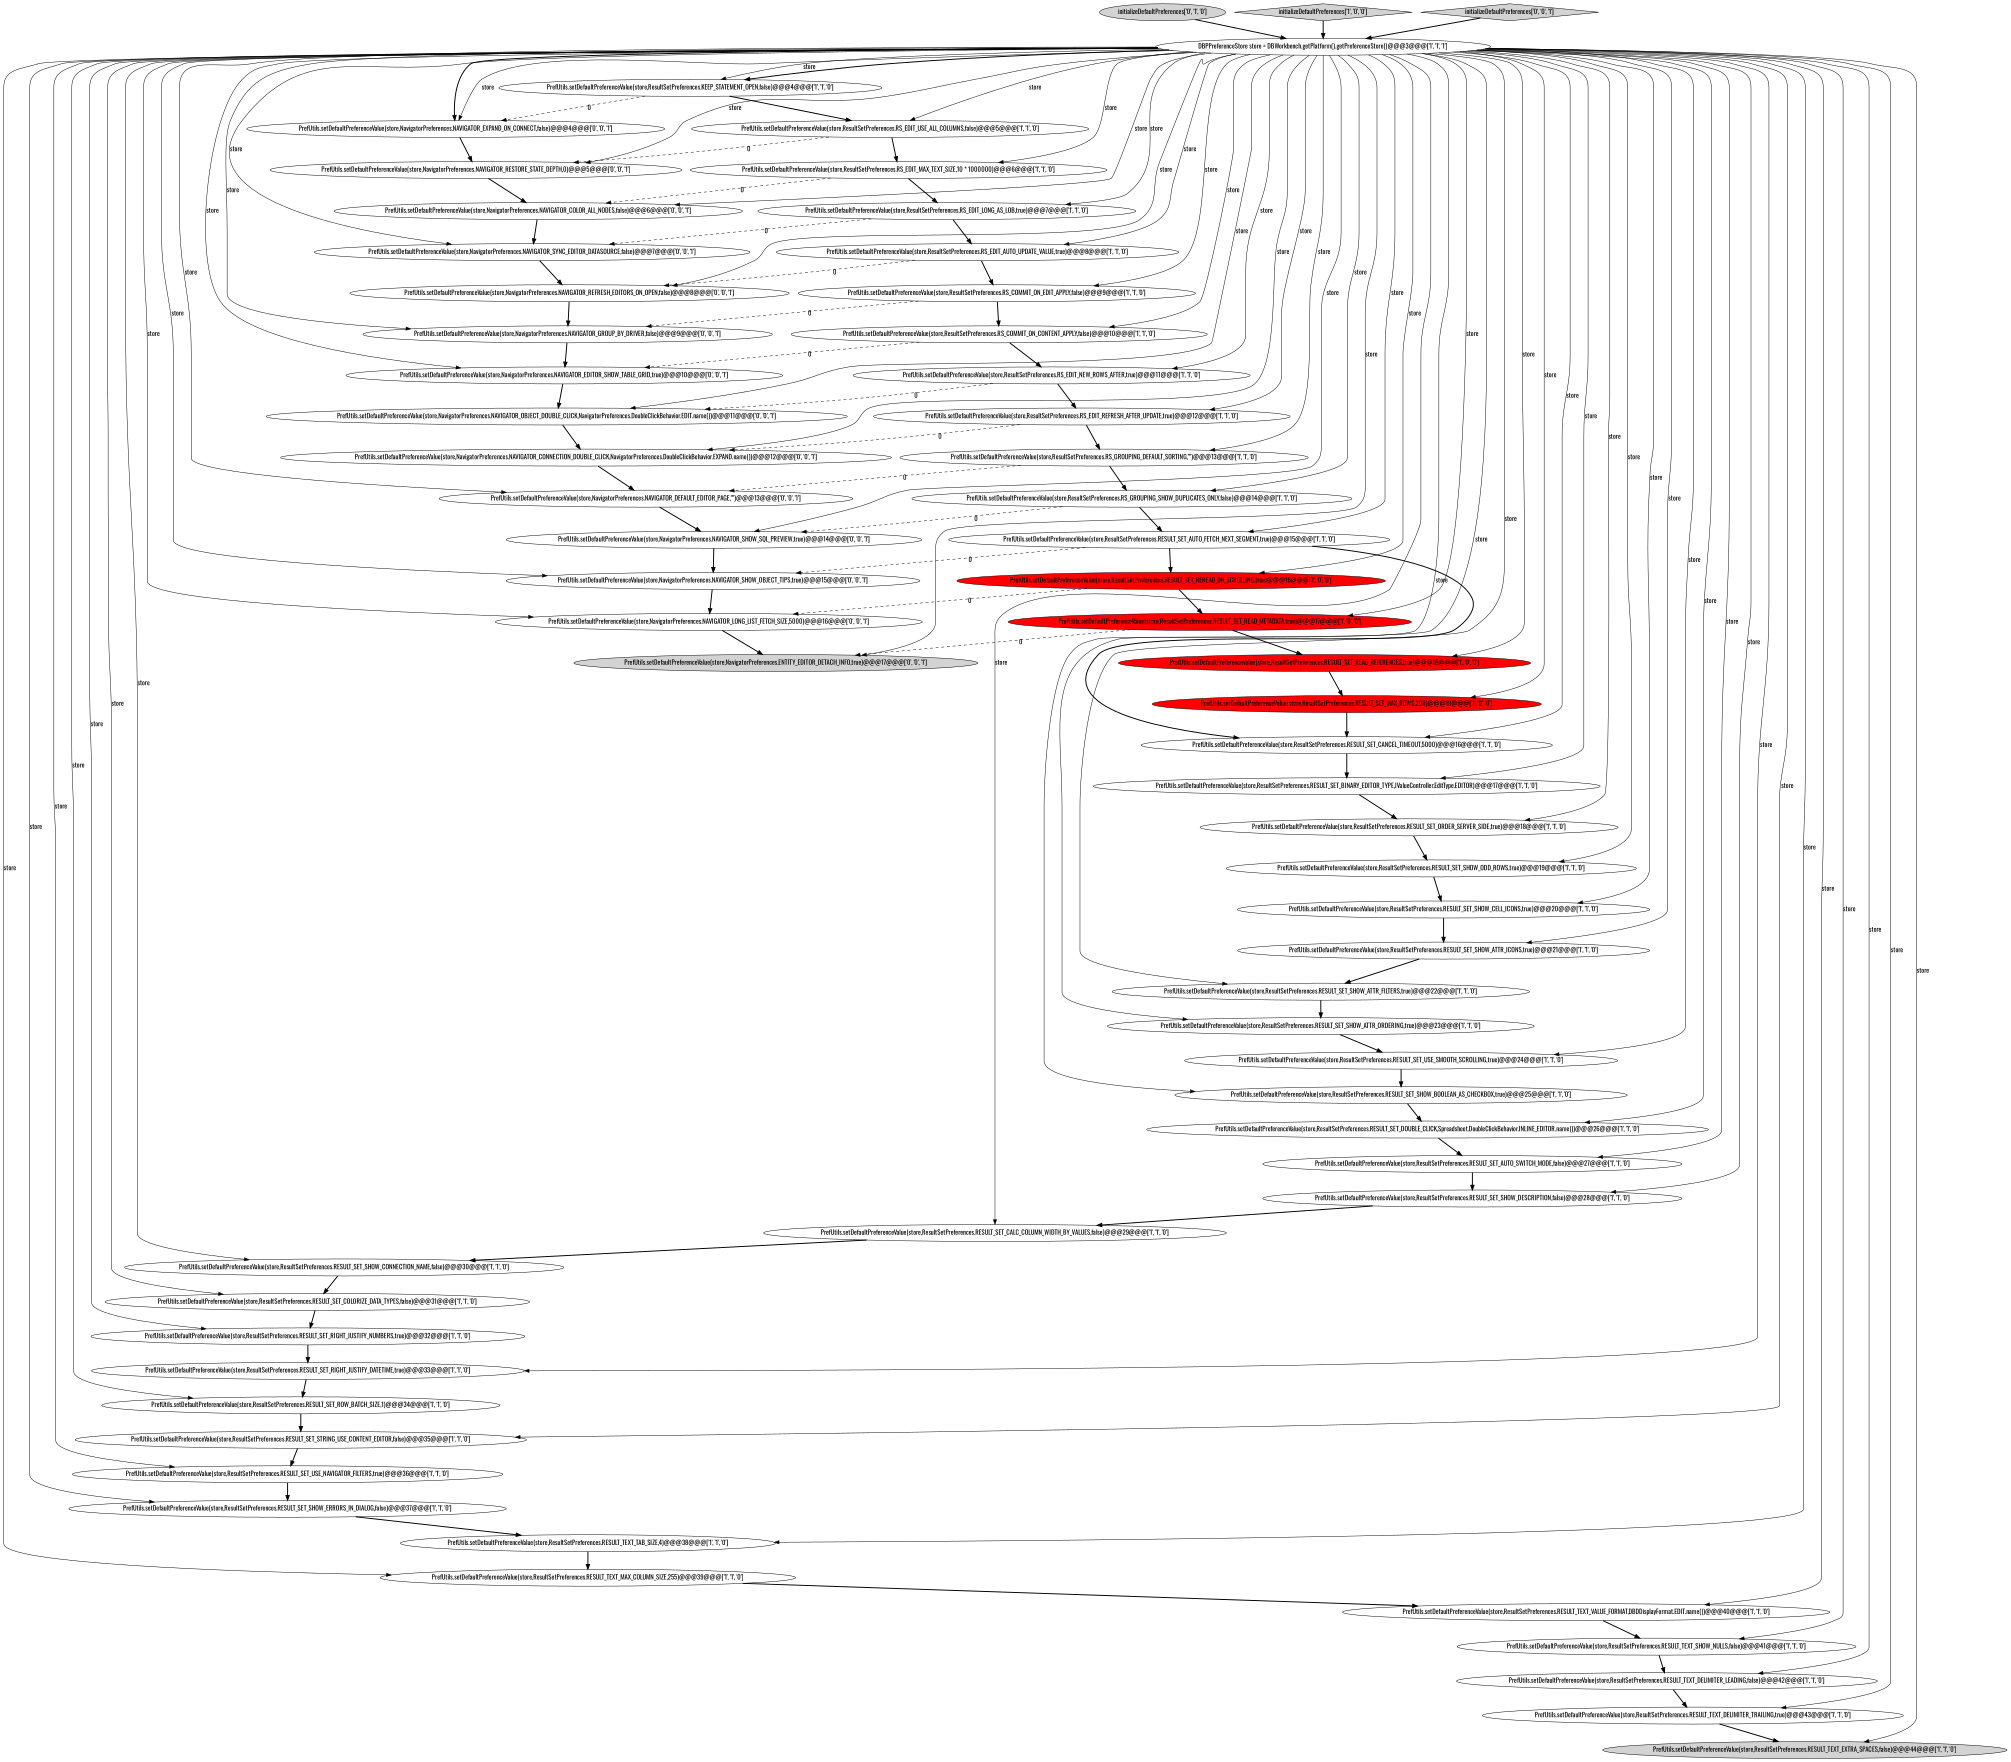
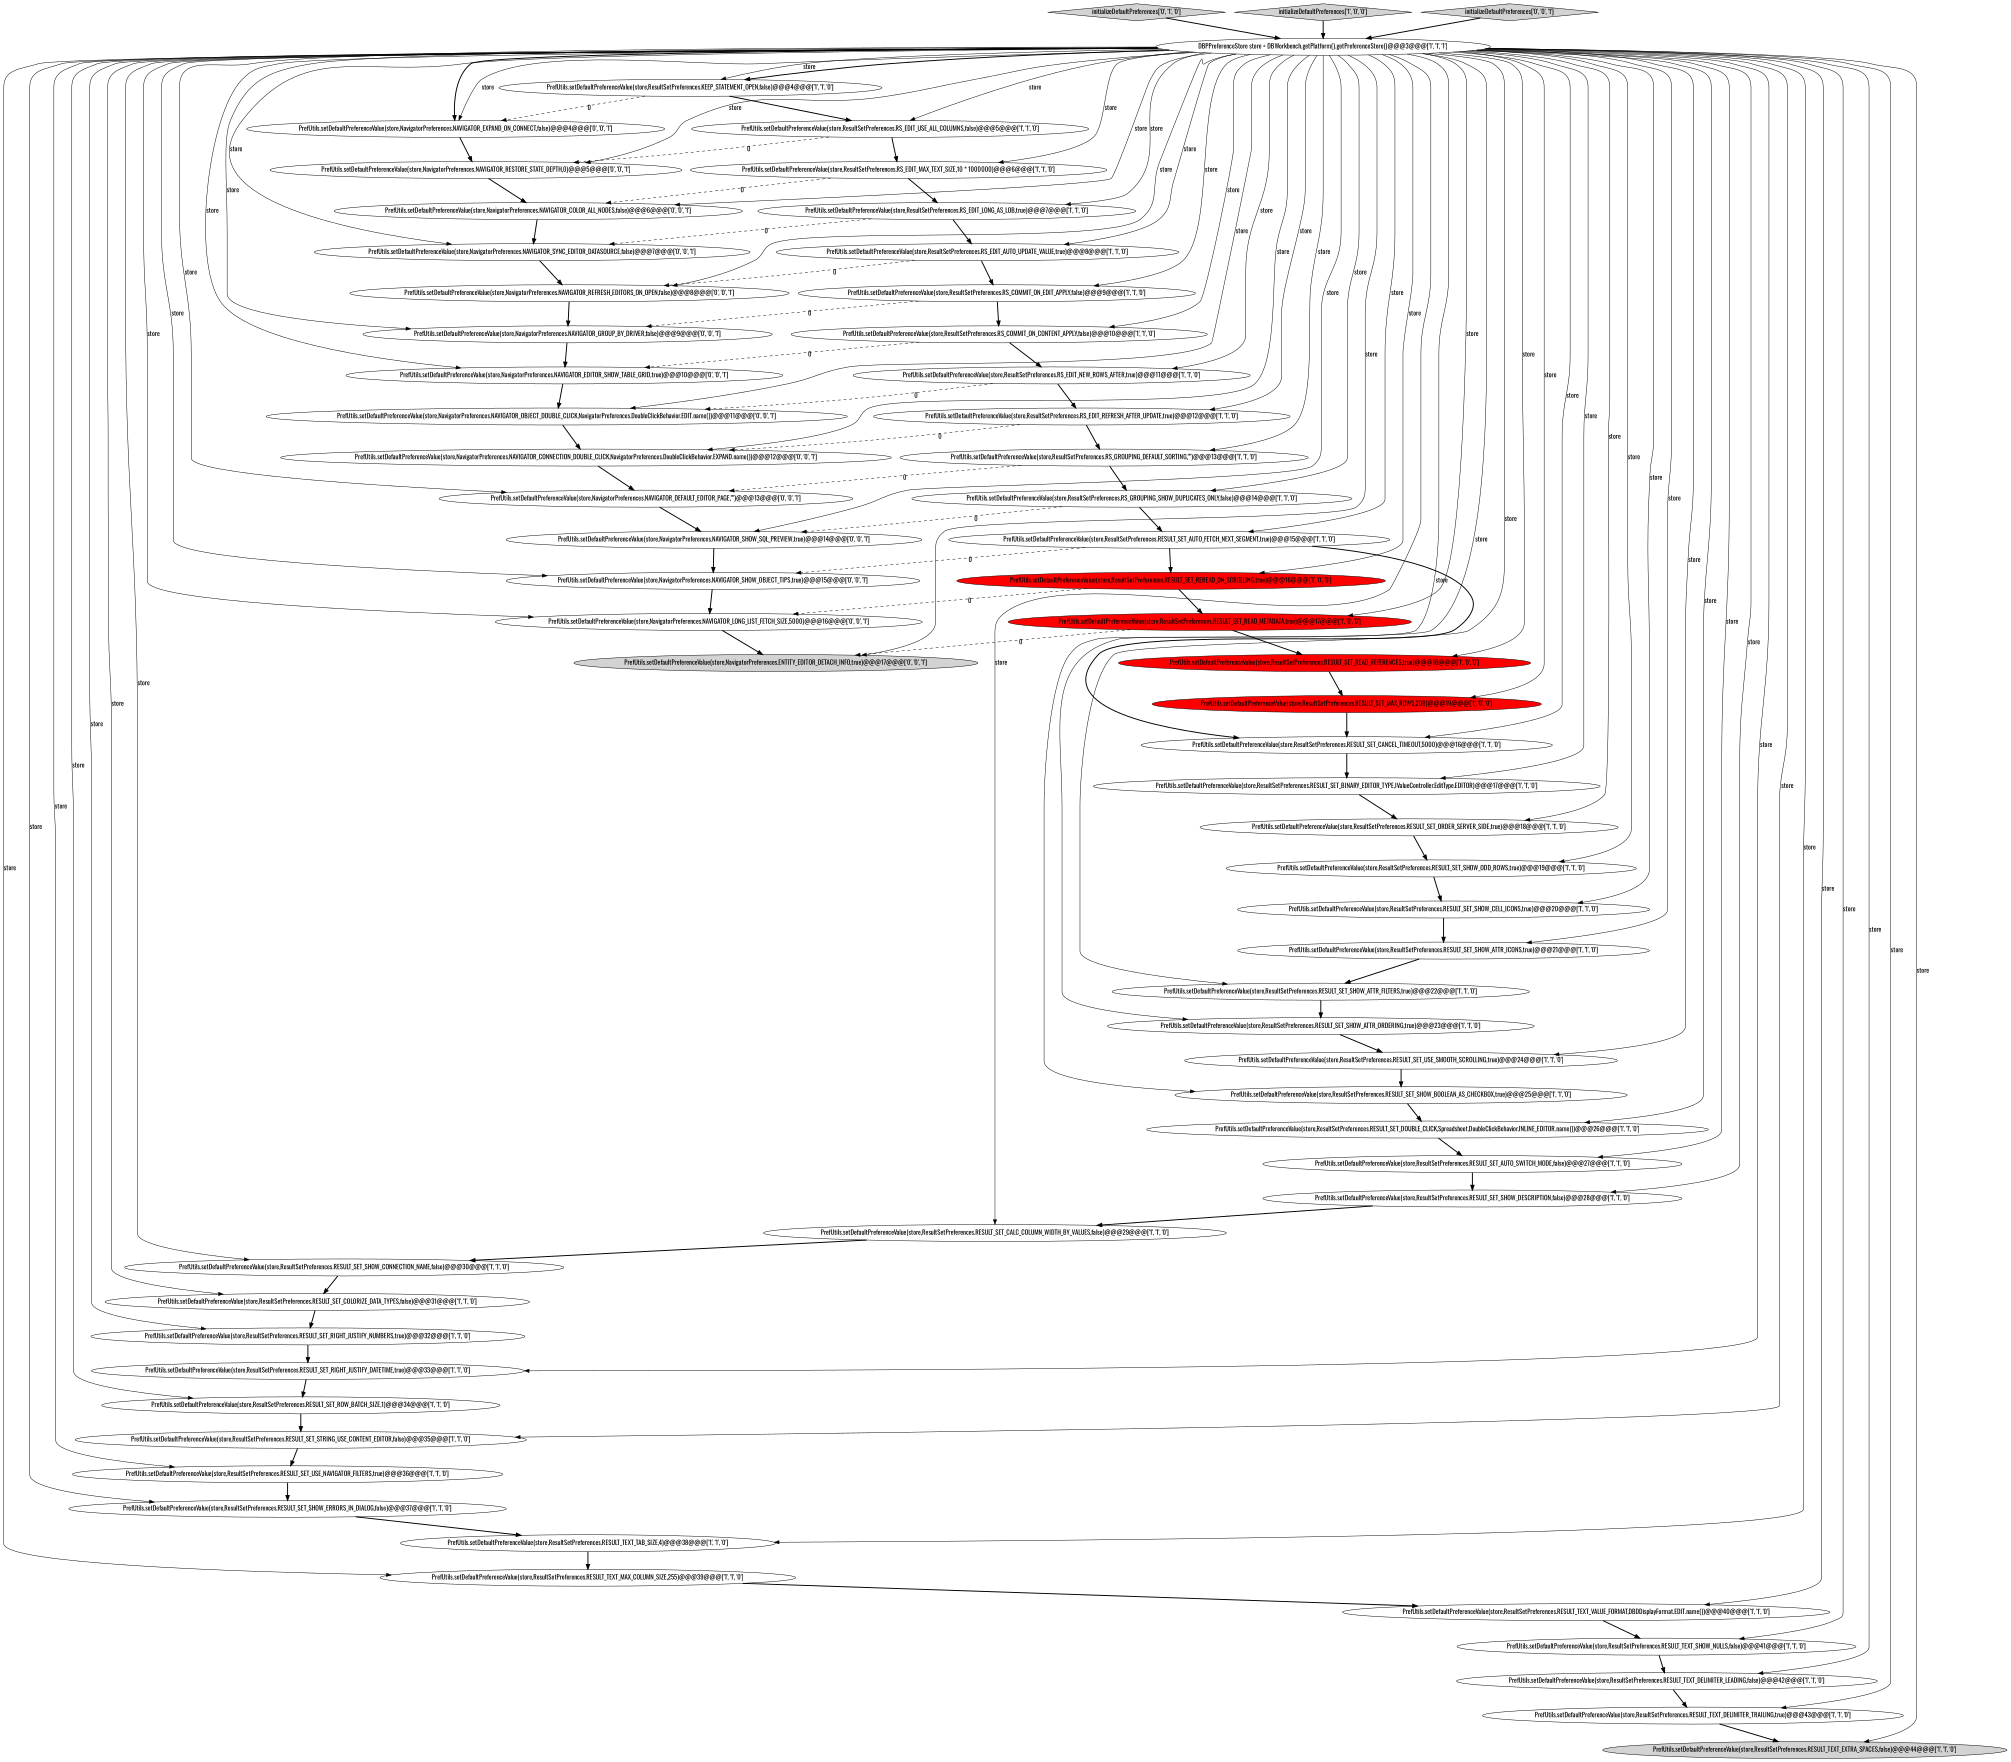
node "initializeDefaultPreferences['0', '1', '0']": shape ellipse -> diamond
